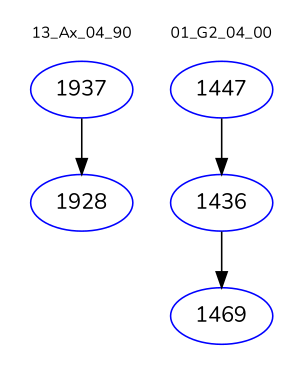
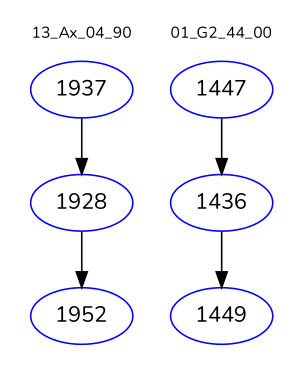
cluster "01_G2_04_00": label "01_G2_04_00" -> "01_G2_44_00"
node "1952": added
node "1469": label "1469" -> "1449"
